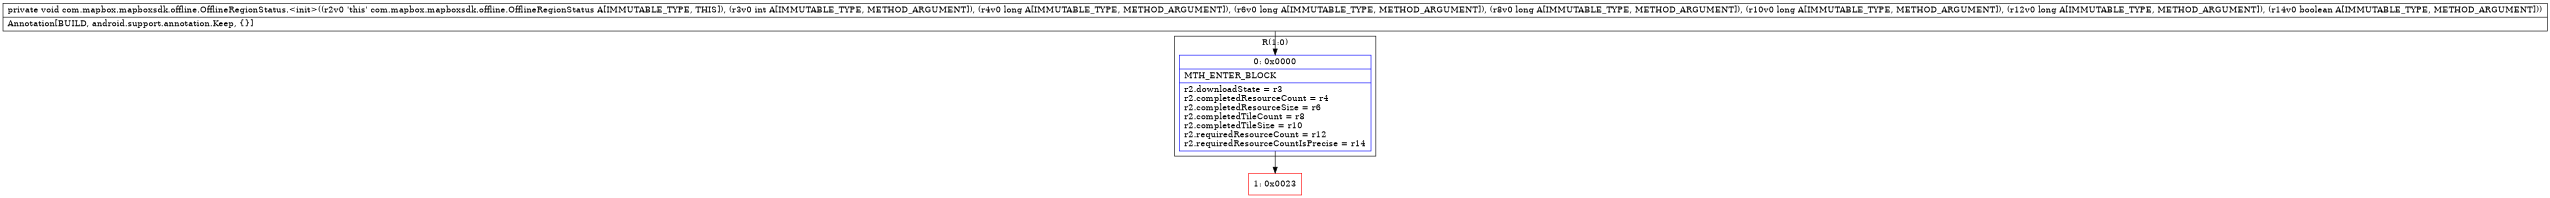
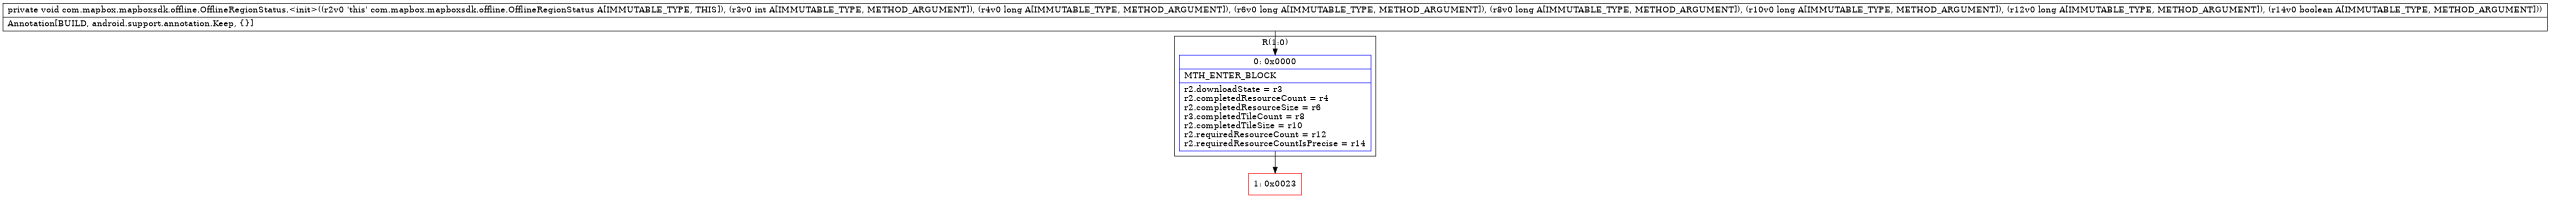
node "0: 0x0000": text "r2.completedTileCount = r8" -> "r3.completedTileCount = r8"
